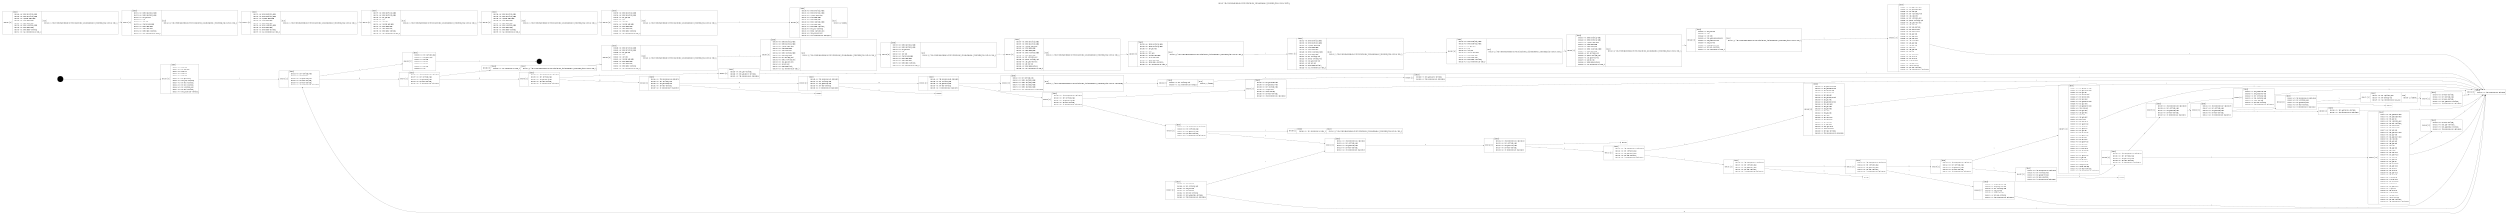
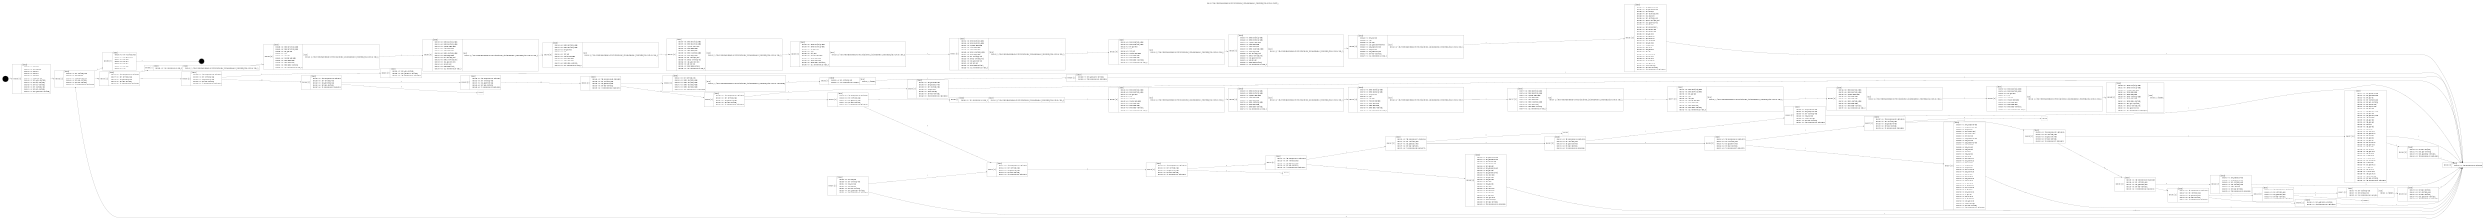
node "0x401cfe": removed
node "0x4016b3 [49]": added
